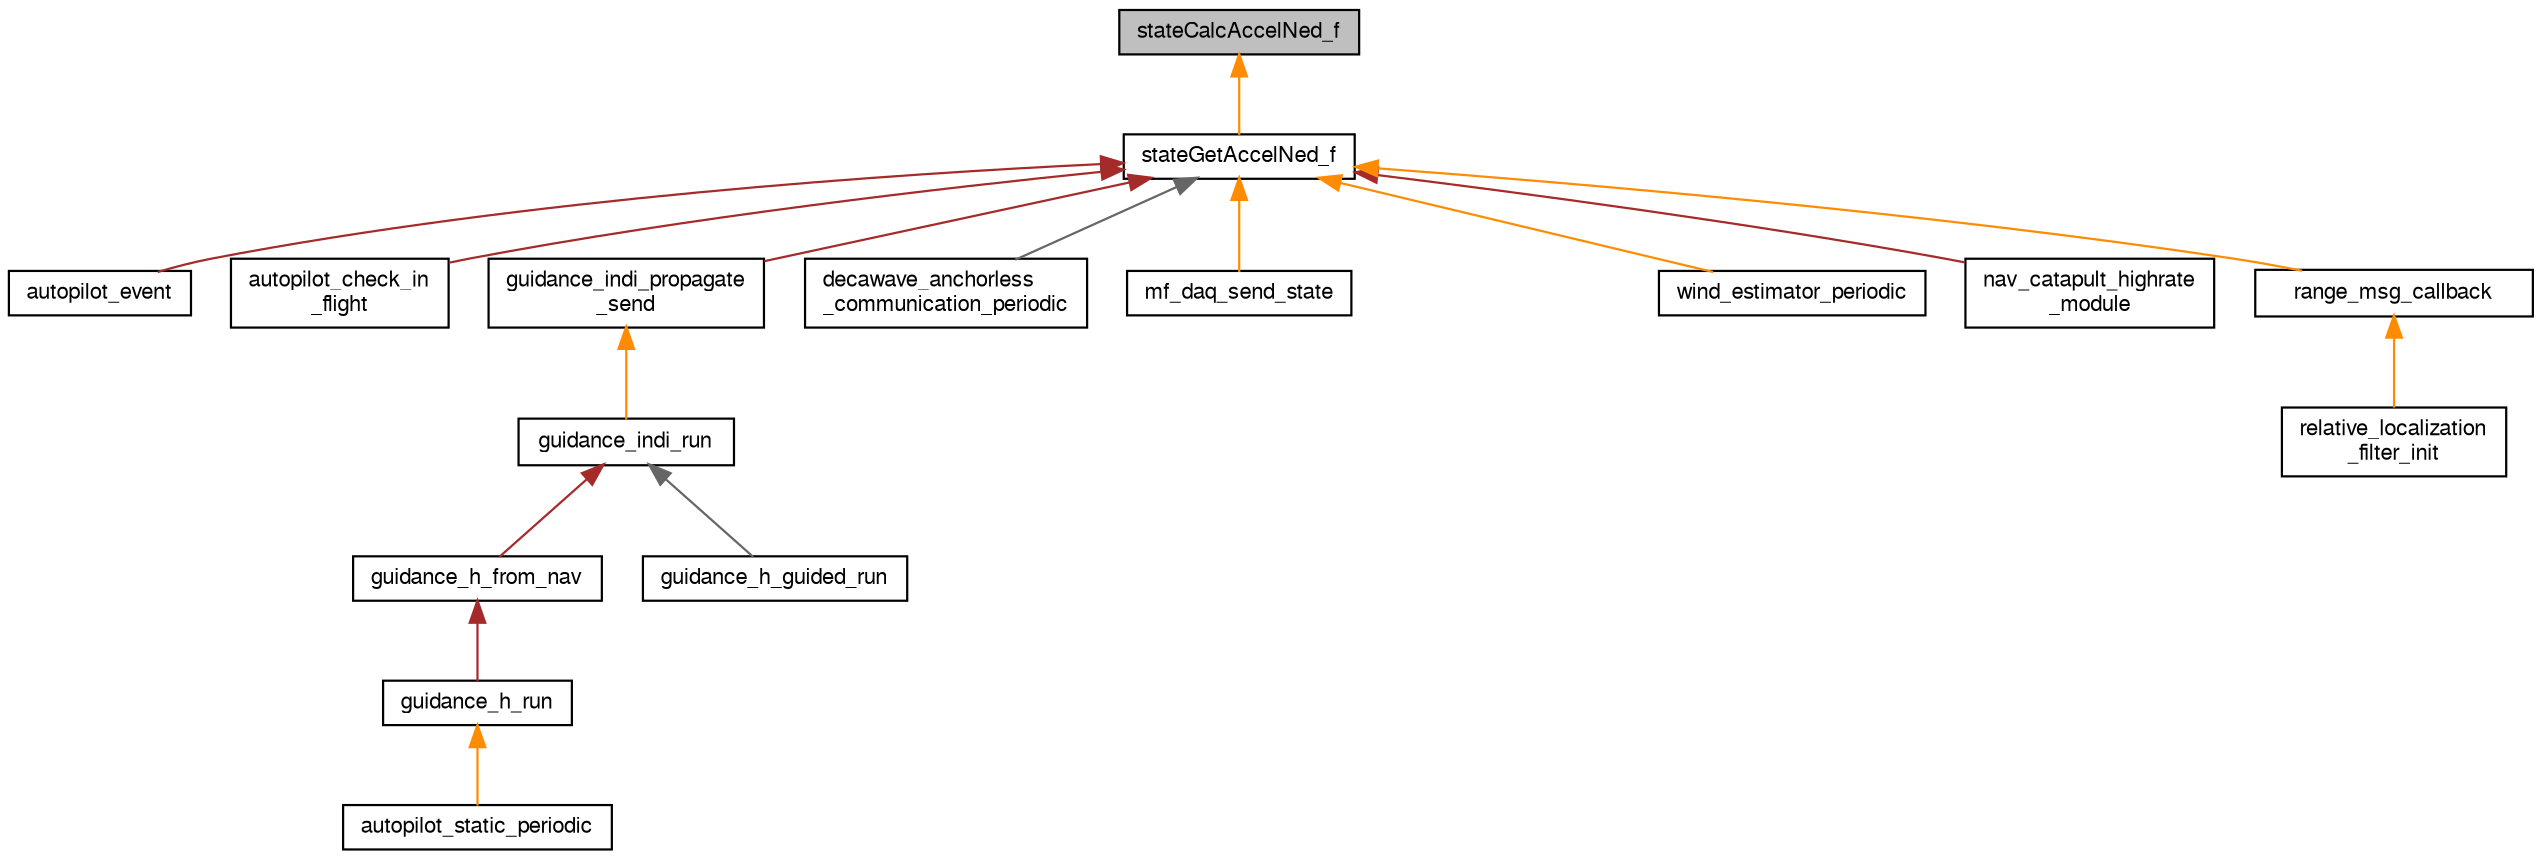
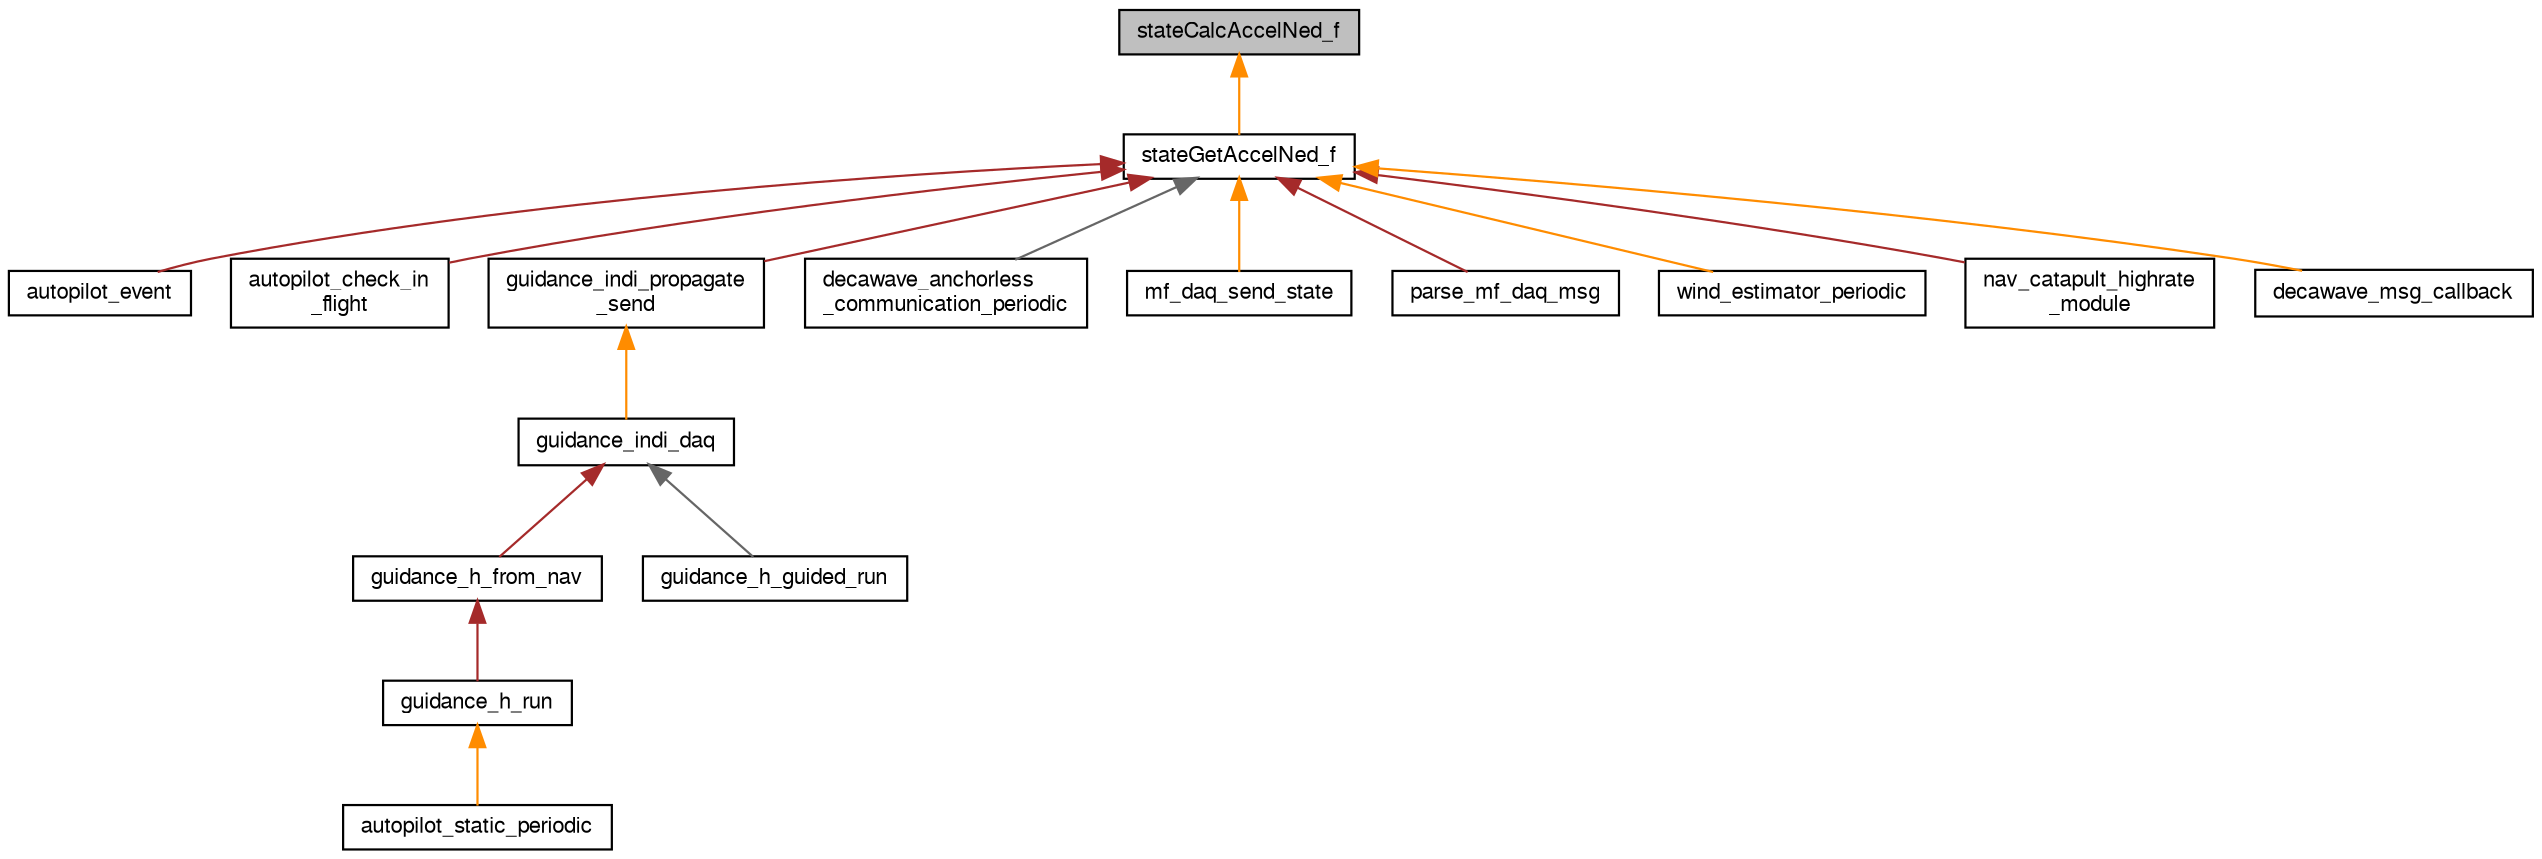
node "parse_mf_daq_msg": added
node "range_msg_callback": label "range_msg_callback" -> "decawave_msg_callback"
node "guidance_indi_run": label "guidance_indi_run" -> "guidance_indi_daq"
node "relative_localization _filter_init": removed
